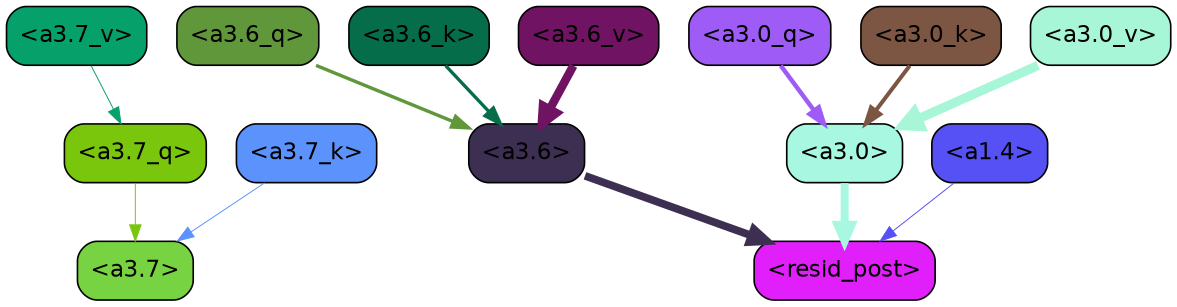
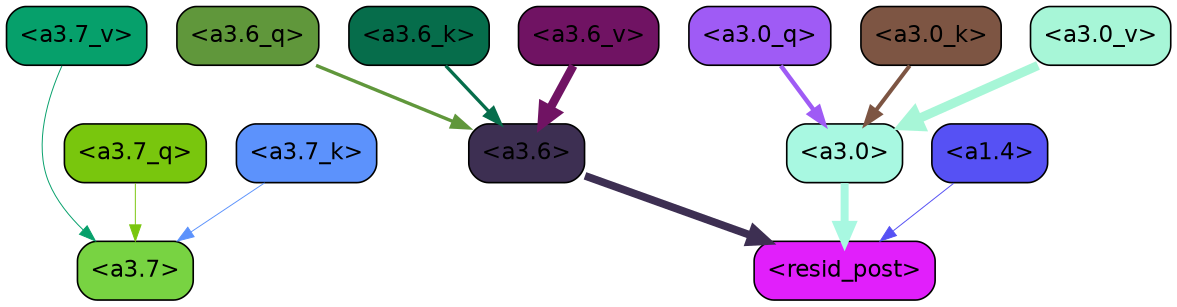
edge "<a3.7_v>" -> "<a3.7_q>": now "<a3.7_v>" -> "<a3.7>"
